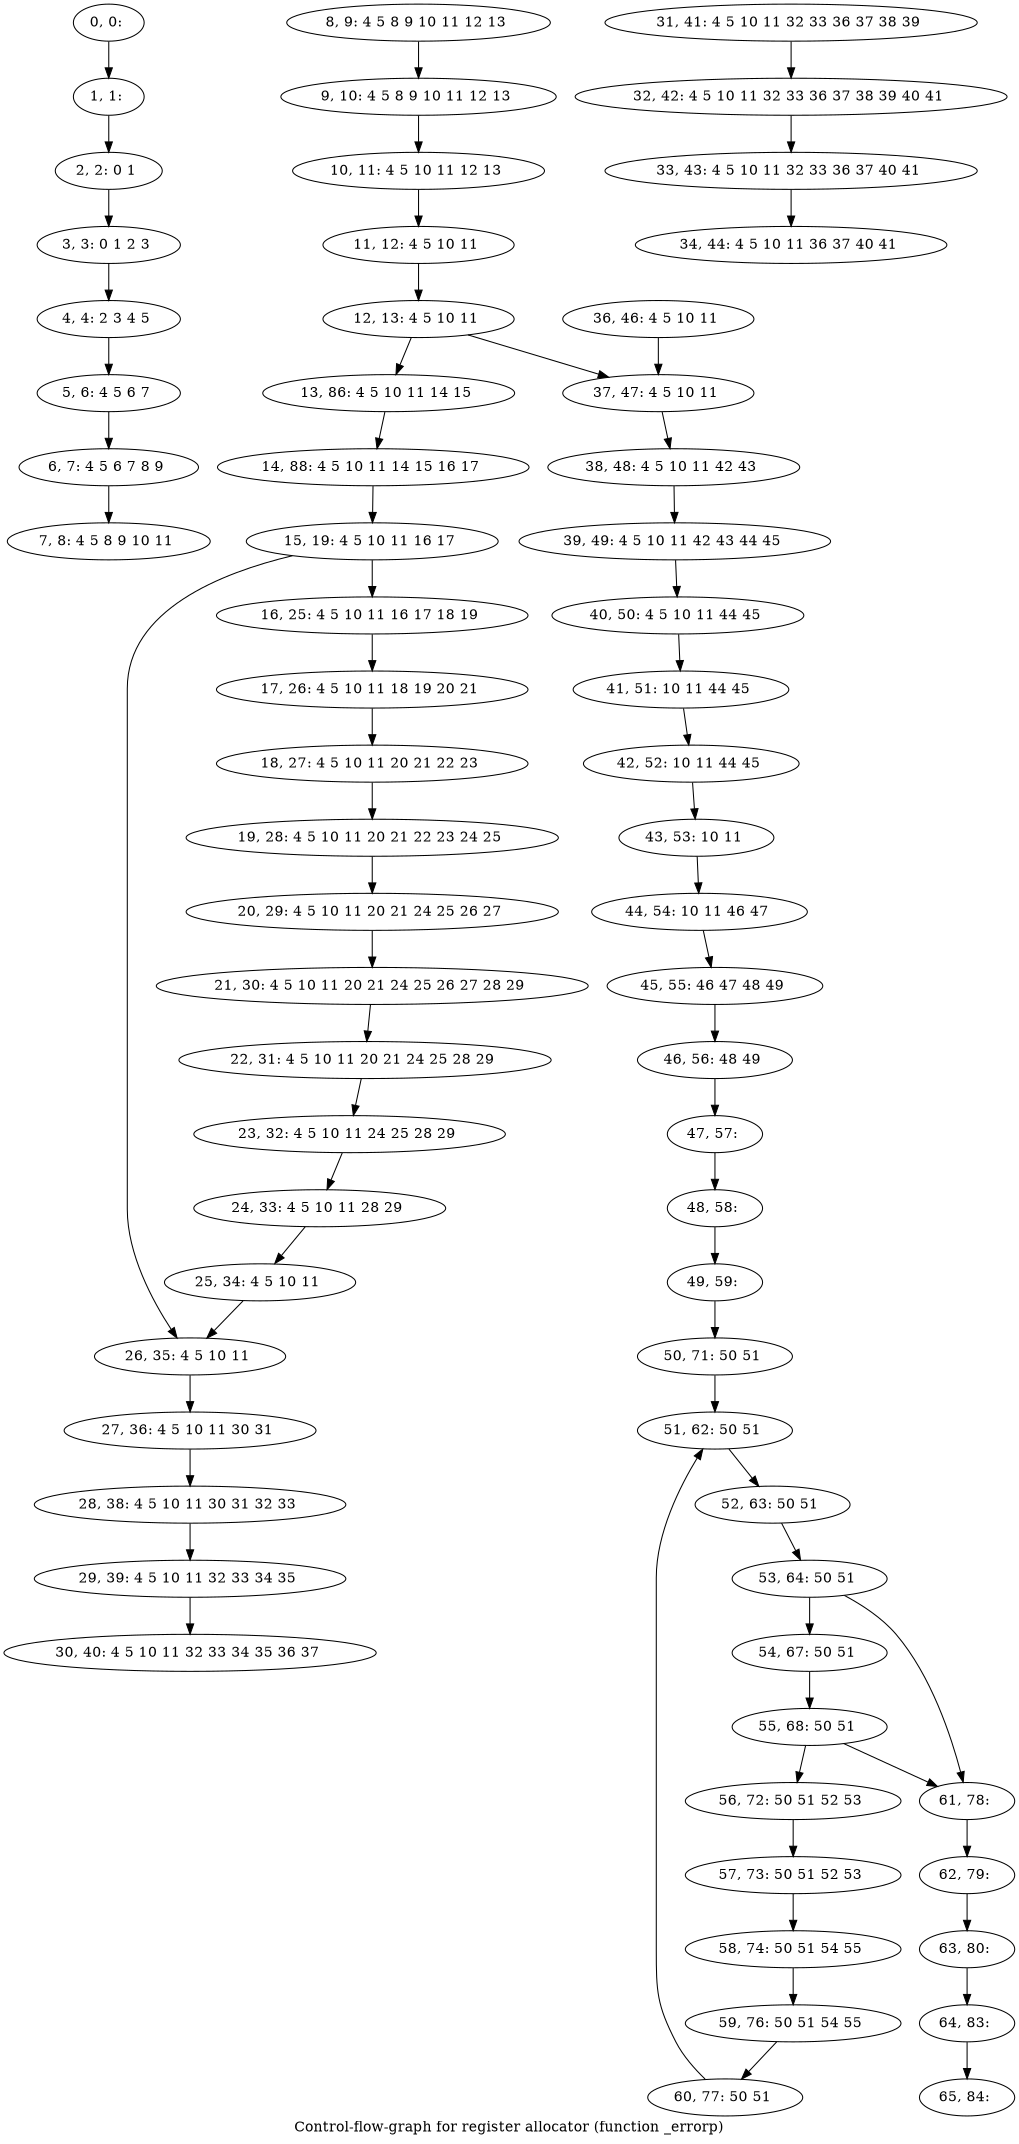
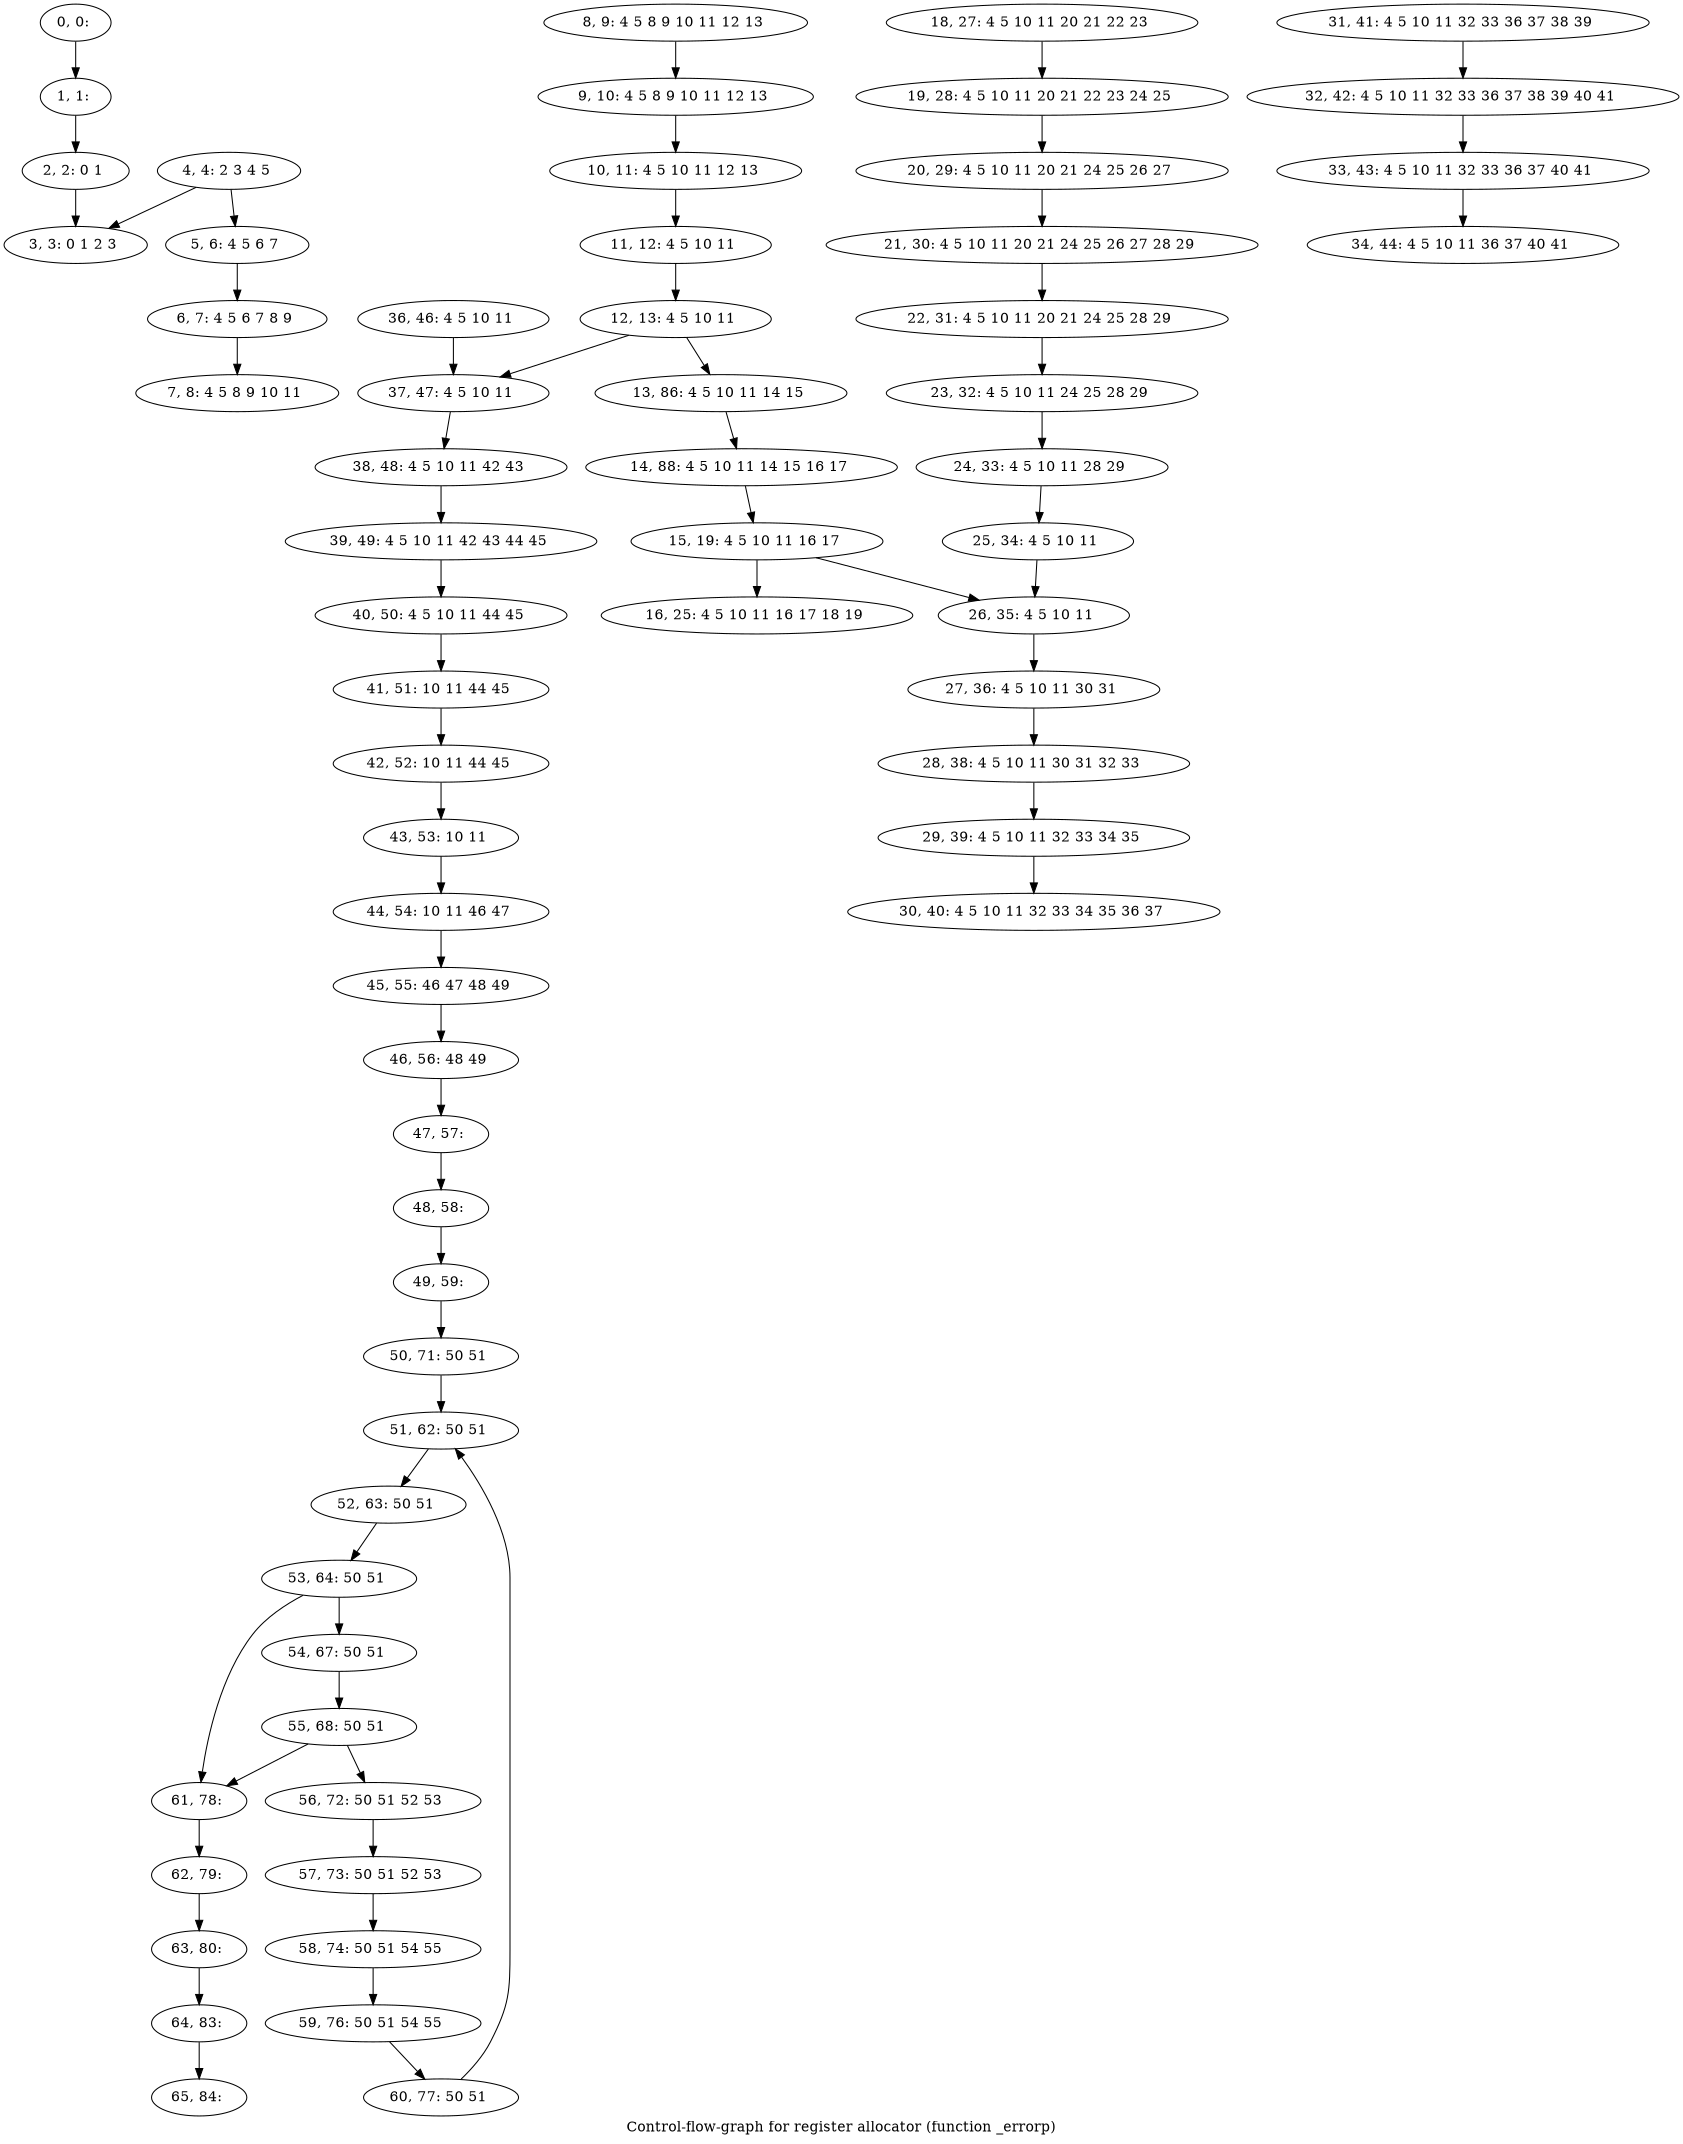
edge "3, 3: 0 1 2 3" -> "4, 4: 2 3 4 5": reversed
node "17, 26: 4 5 10 11 18 19 20 21": removed
